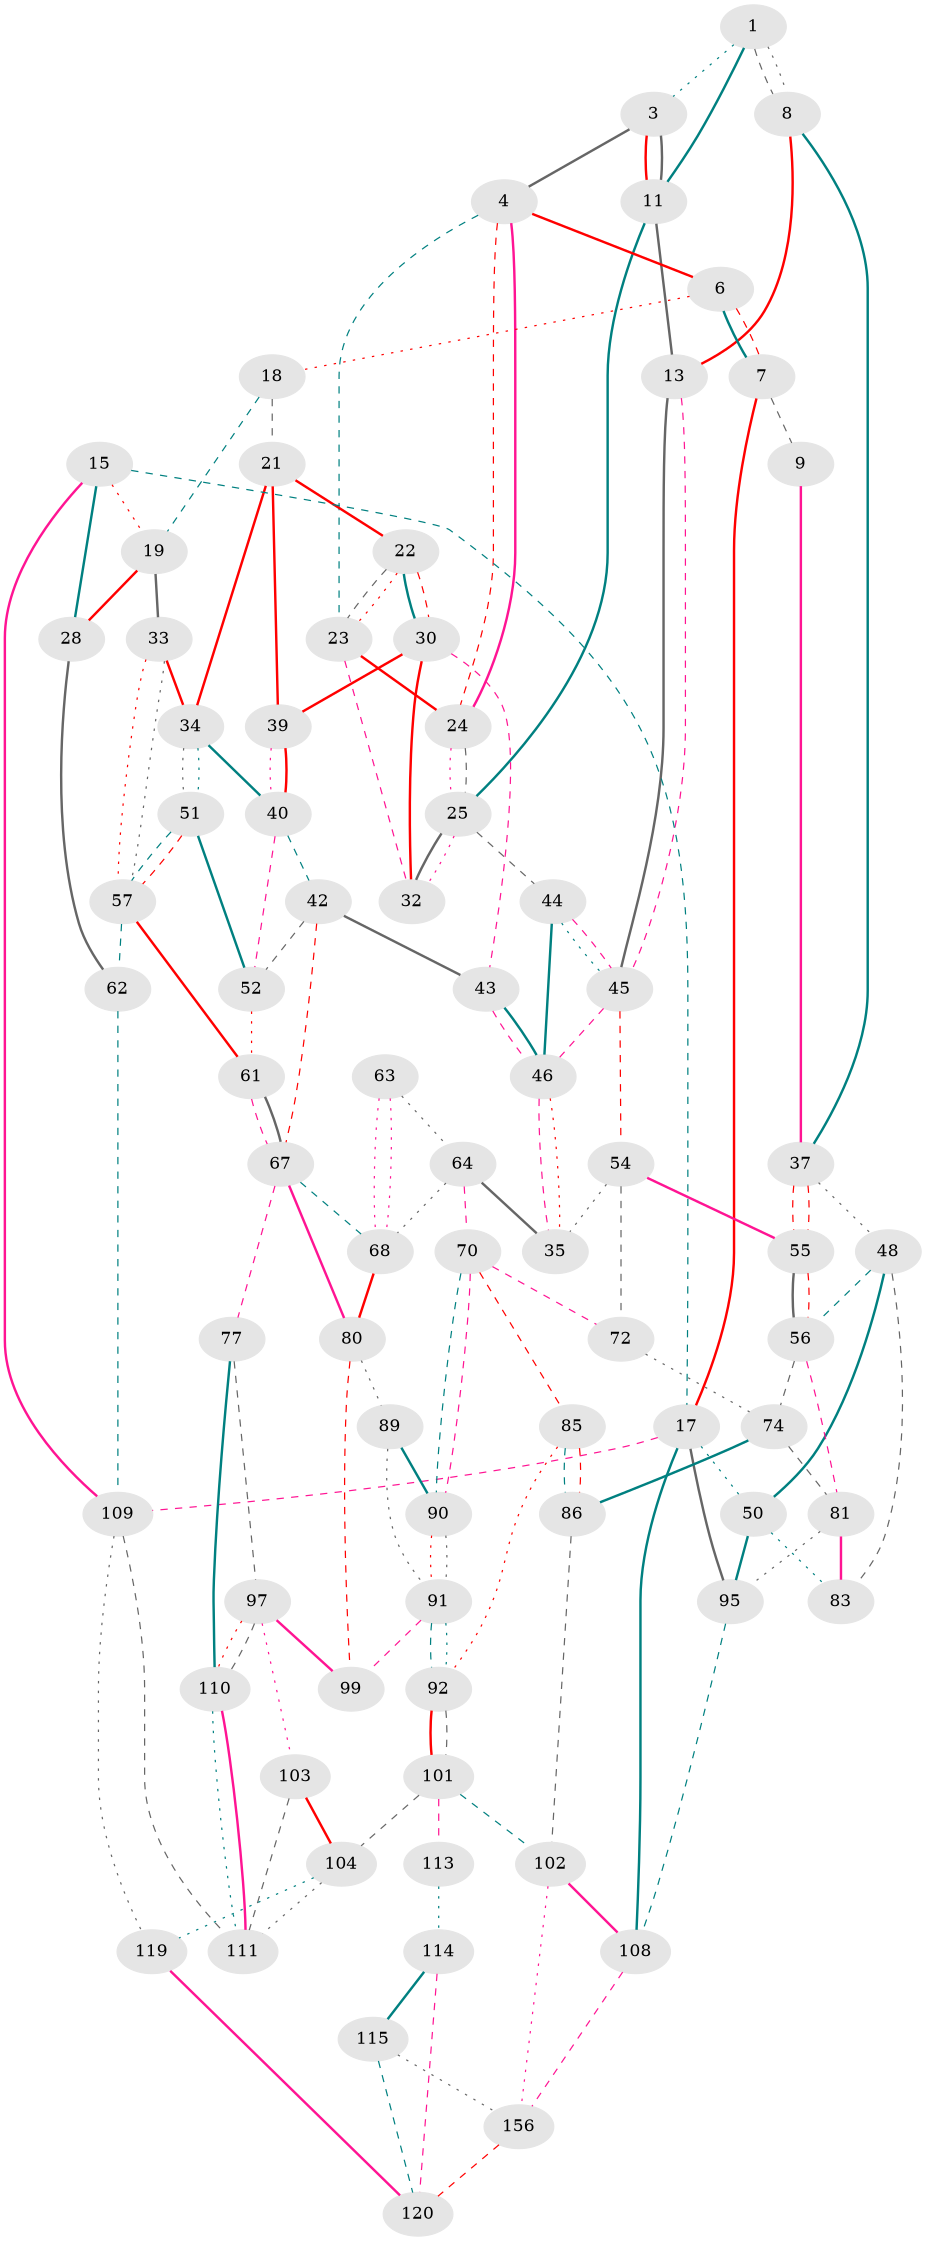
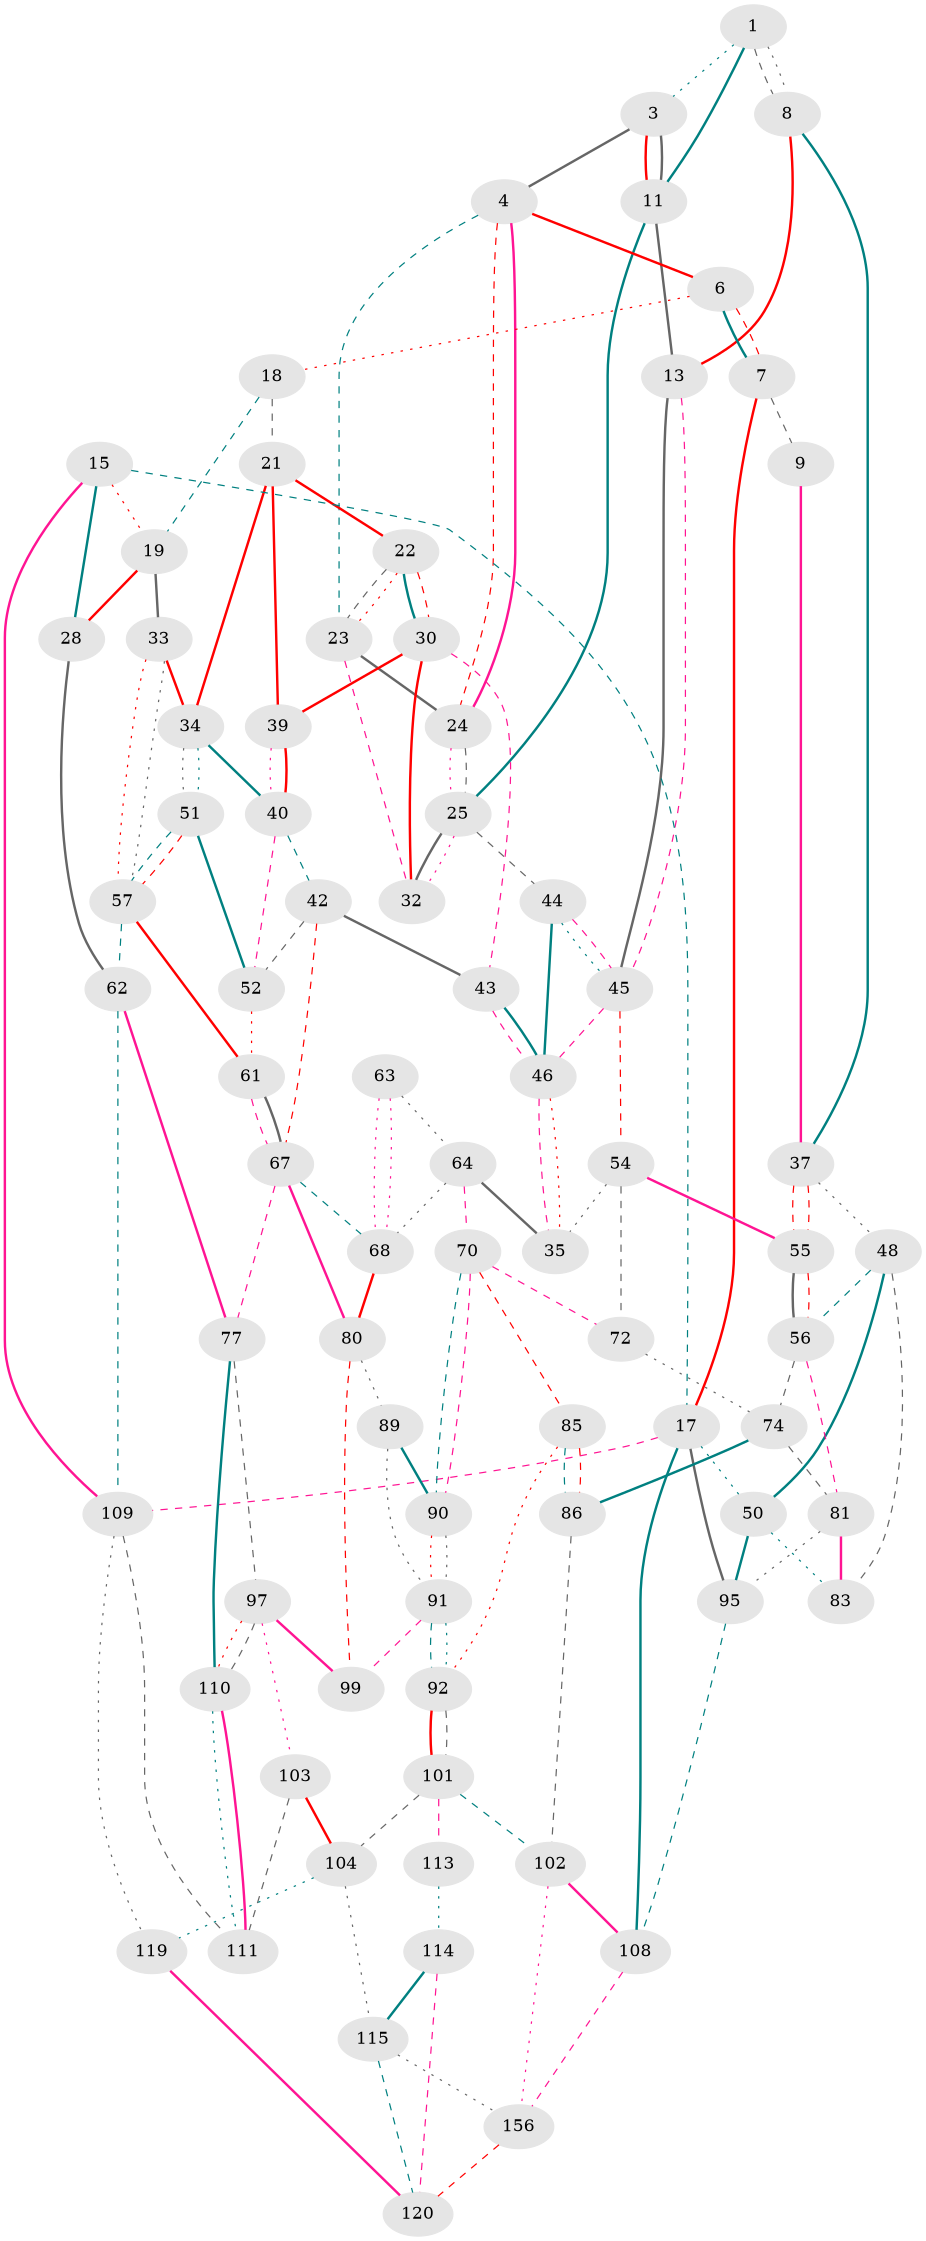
edge "23" -- "24": color red -> gray40
edge "62" -- "77": added
edge "104" -- "111": now "104" -- "115"
